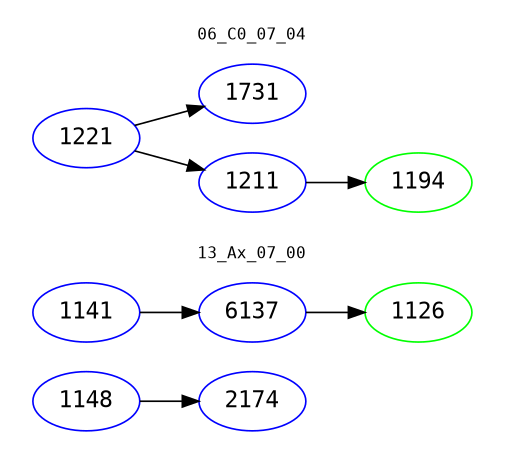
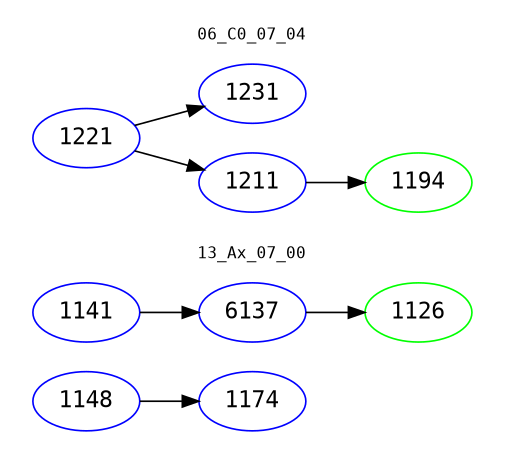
node "1731": label "1731" -> "1231"
node "2174": label "2174" -> "1174"
